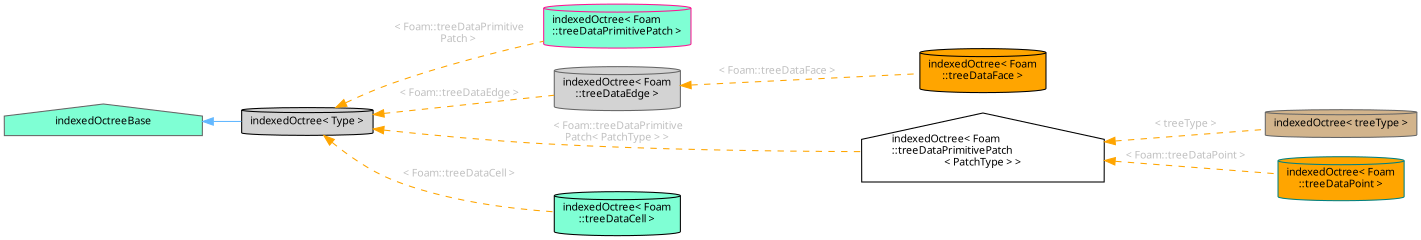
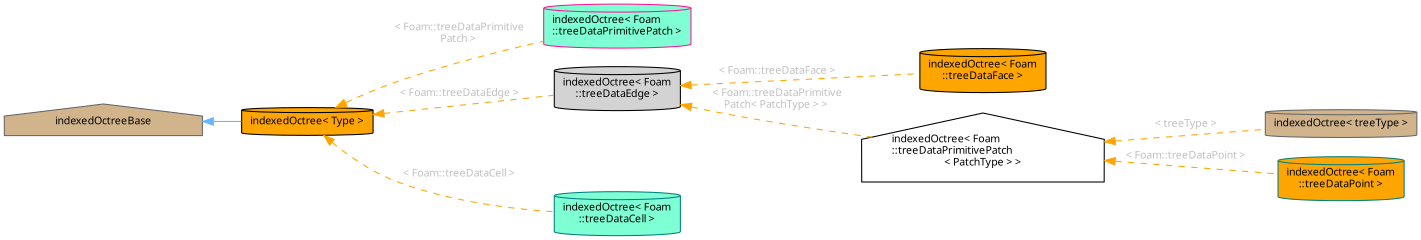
node "indexedOctree< Foam ::treeDataEdge >": color gray40 -> black
node "indexedOctreeBase": fillcolor aquamarine -> tan
node "indexedOctree< Type >": fillcolor lightgrey -> orange
edge "indexedOctree< Foam ::treeDataPrimitivePatch < PatchType > >" -> "indexedOctree< Type >": now "indexedOctree< Foam ::treeDataPrimitivePatch < PatchType > >" -> "indexedOctree< Foam ::treeDataEdge >"
node "indexedOctree< Foam ::treeDataCell >": color black -> teal
